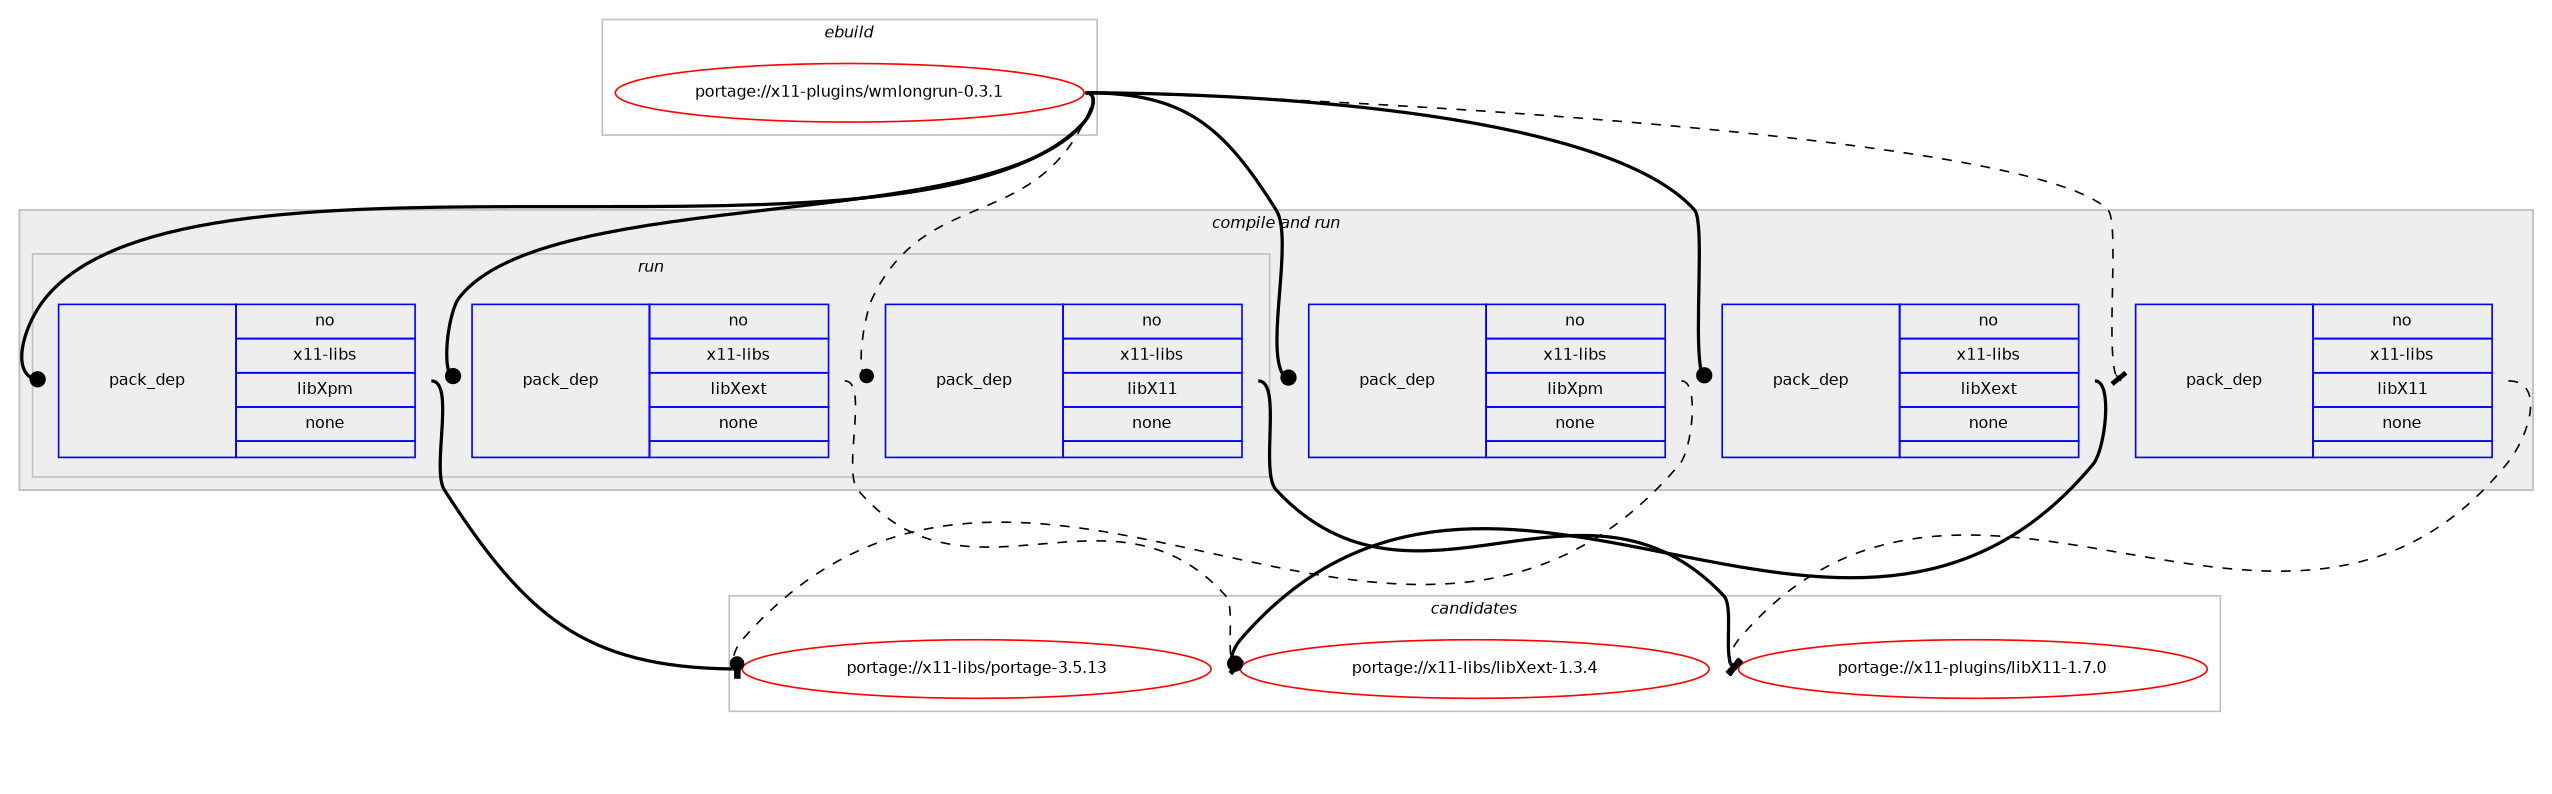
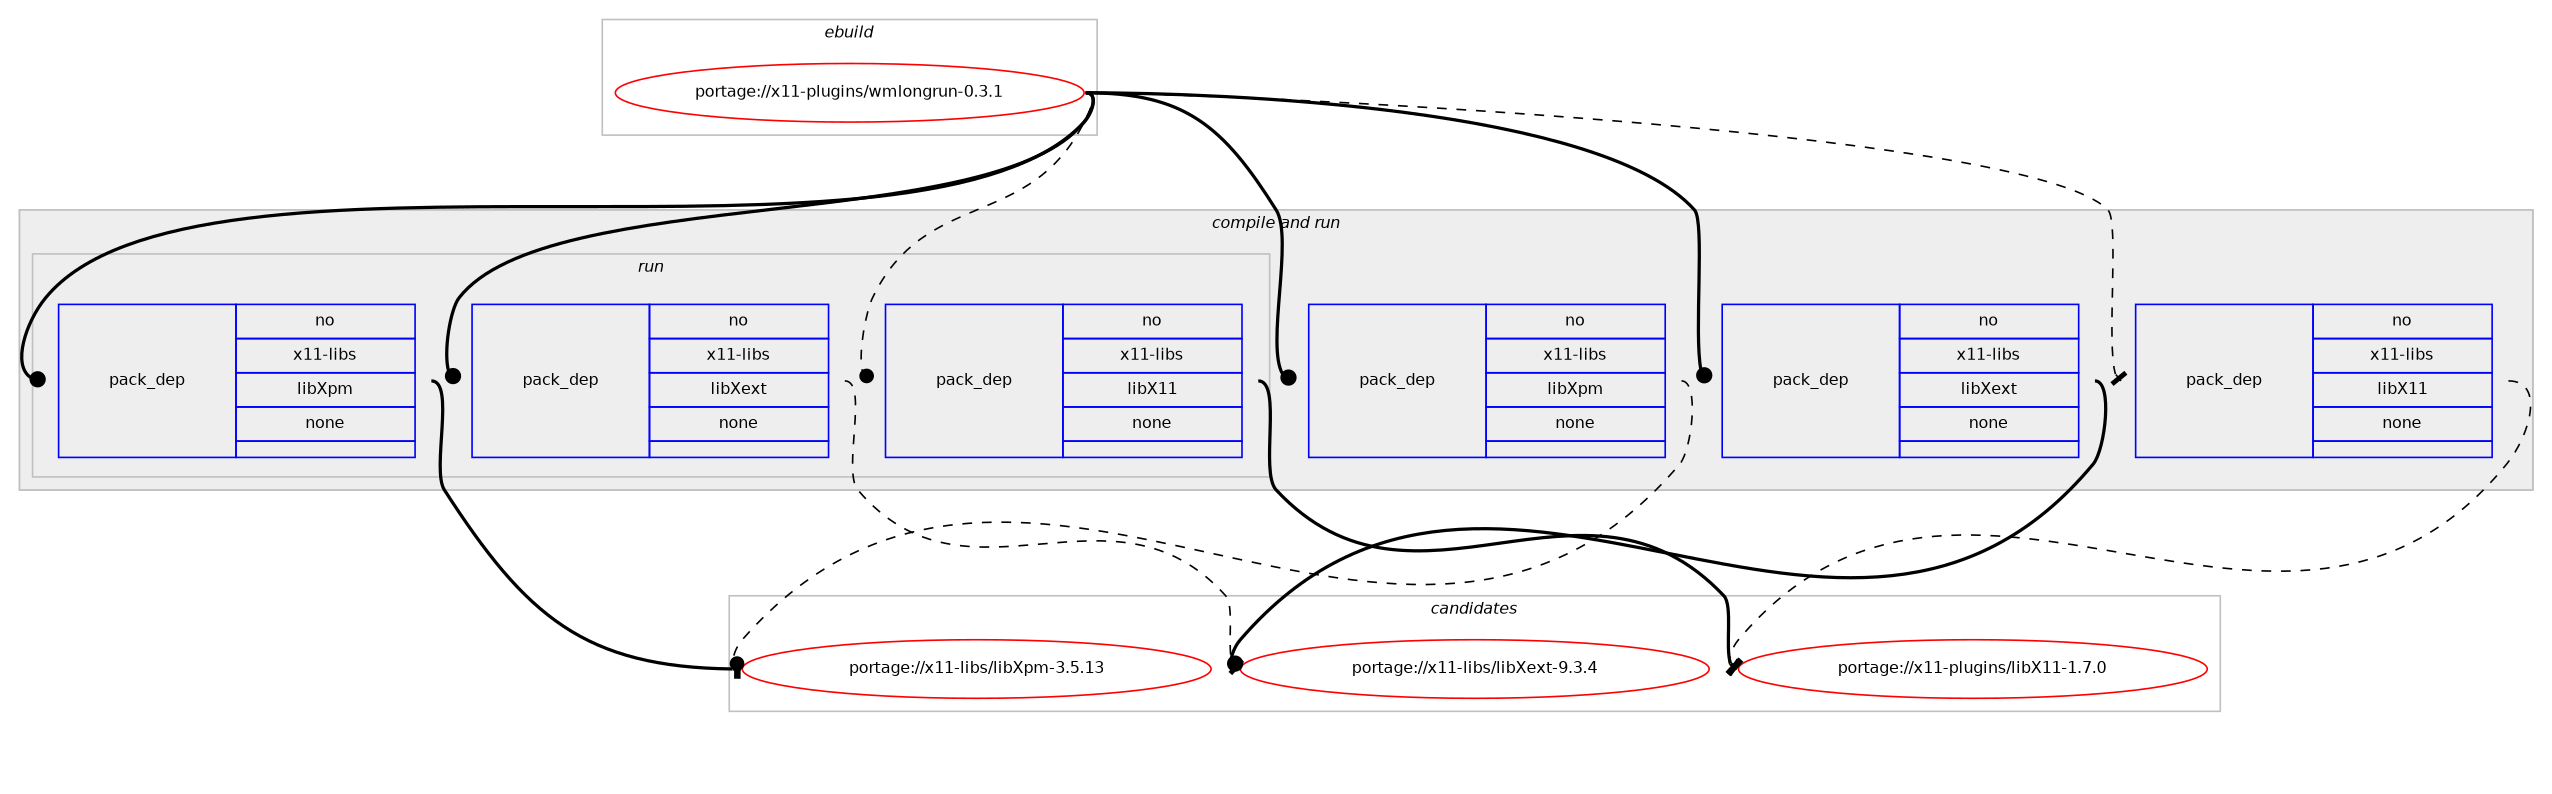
node "portage://x11-libs/portage-3.5.13": label "portage://x11-libs/portage-3.5.13" -> "portage://x11-libs/libXpm-3.5.13"
node "portage://x11-libs/libXext-1.3.4": label "portage://x11-libs/libXext-1.3.4" -> "portage://x11-libs/libXext-9.3.4"
